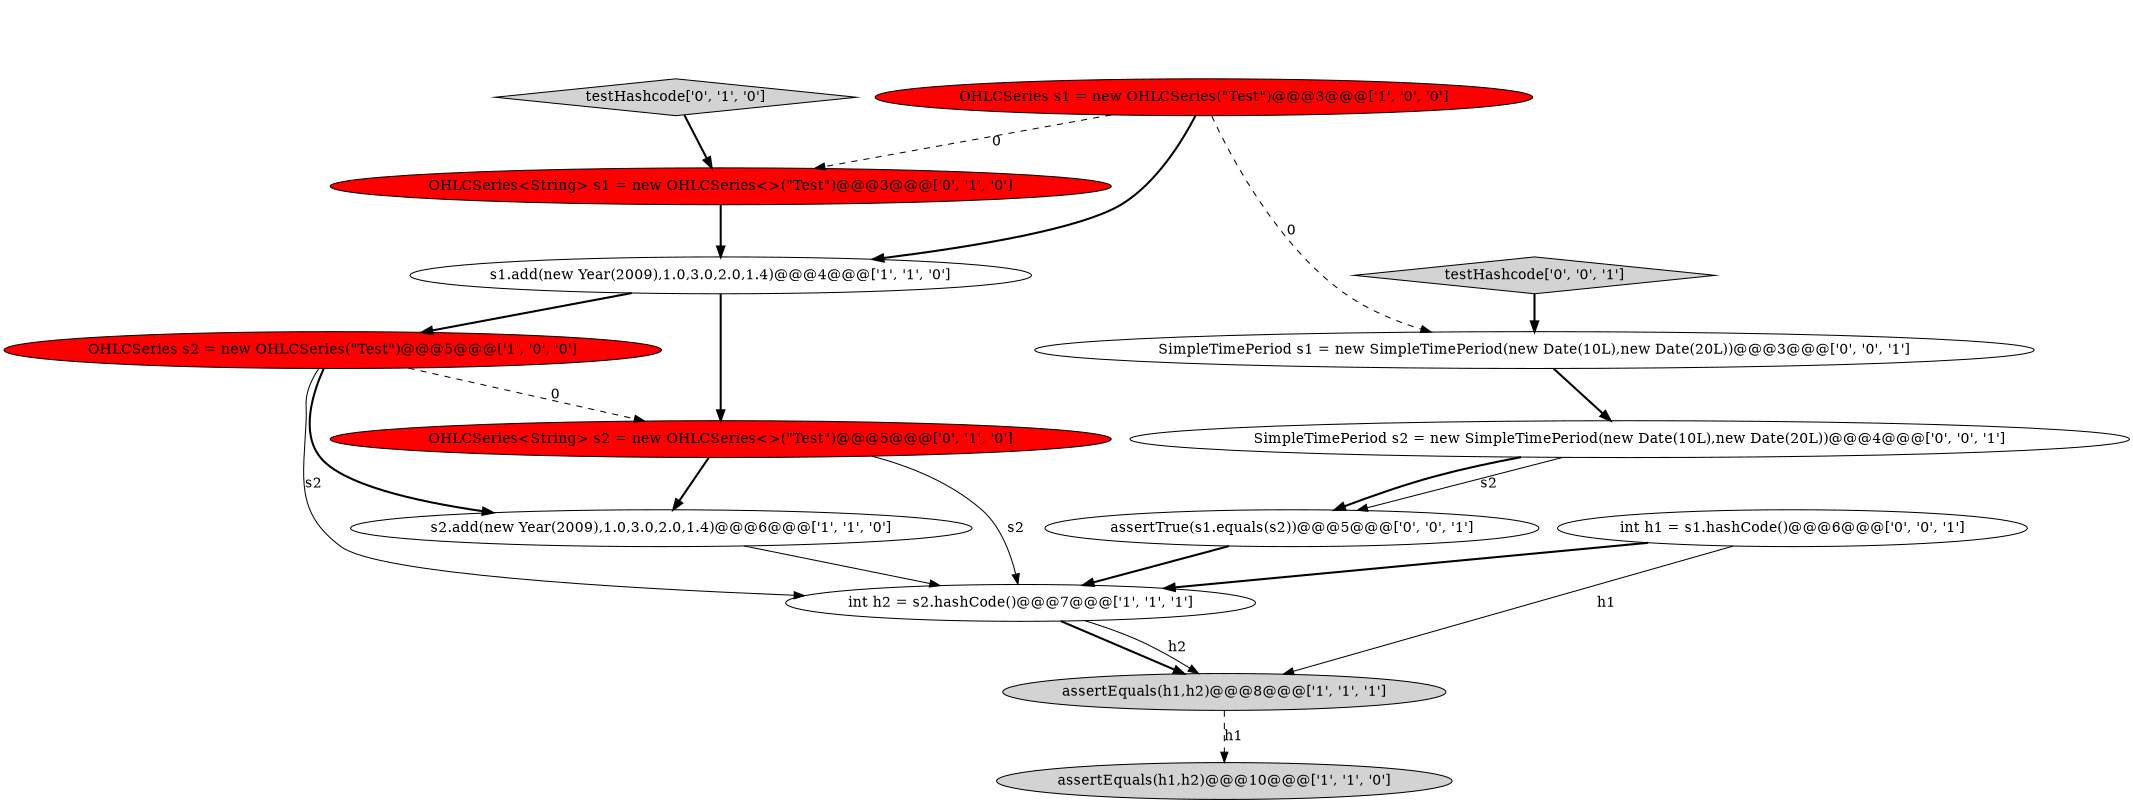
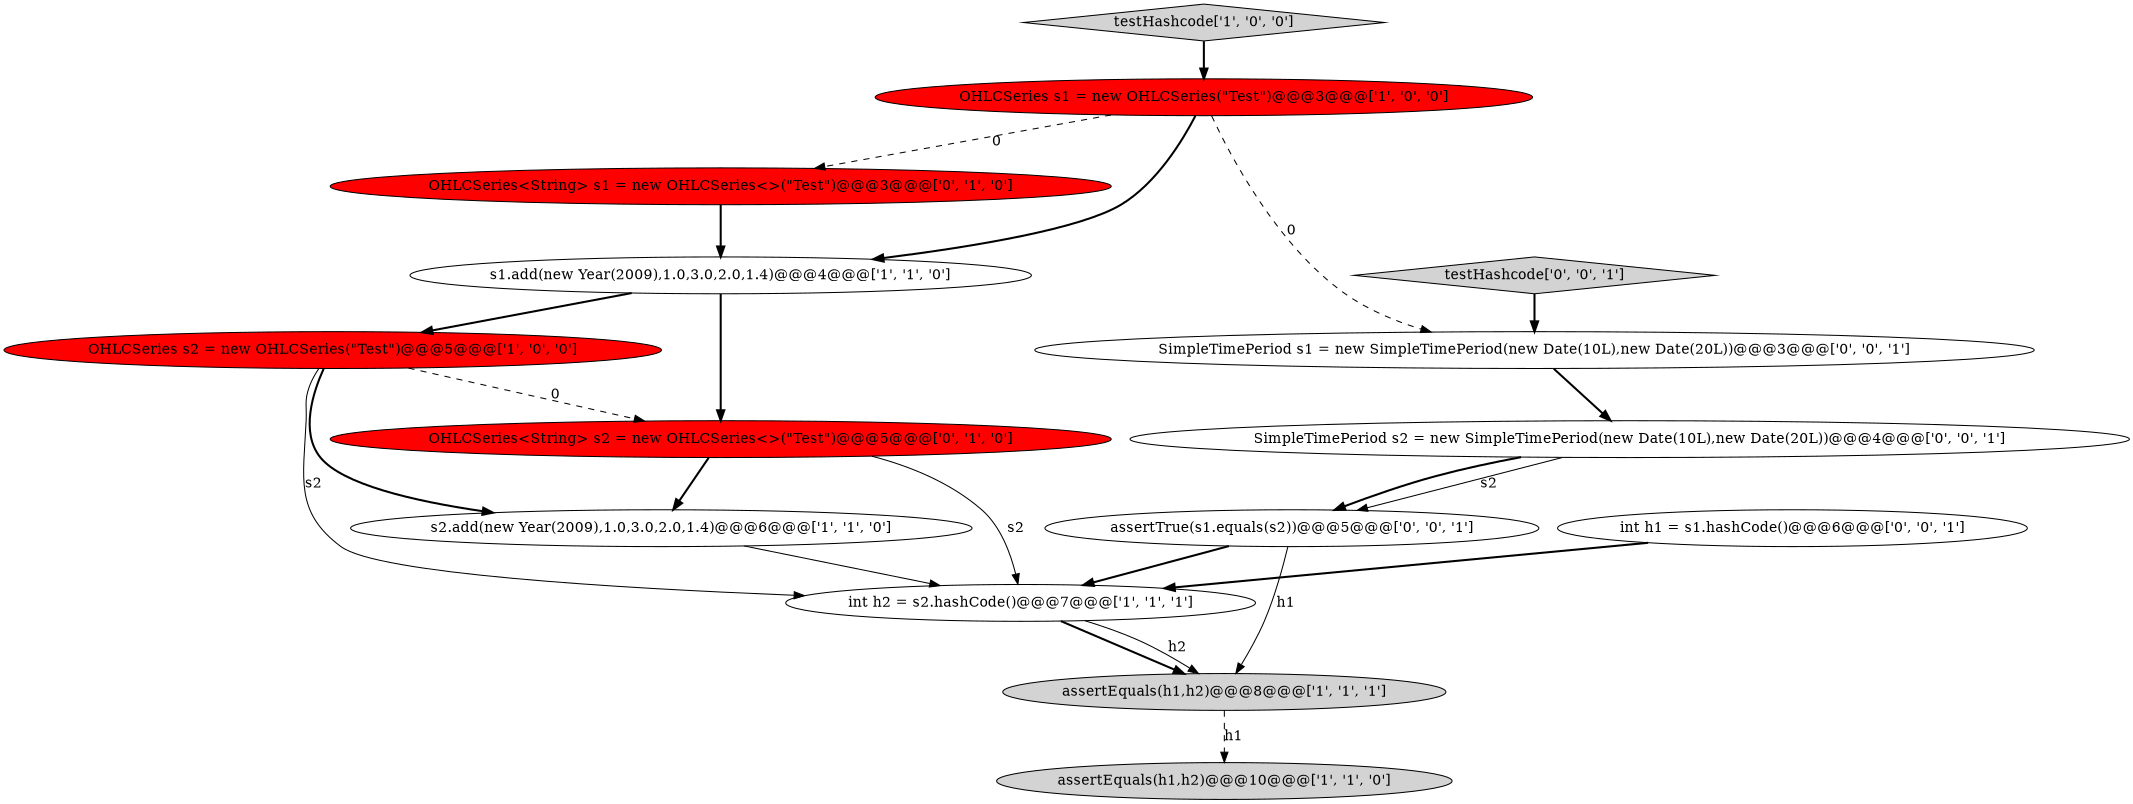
node "testHashcode['1', '0', '0']": added
node "testHashcode['0', '1', '0']": removed
edge "int h1 = s1.hashCode()@@@6@@@['0', '0', '1']" -> "assertEquals(h1,h2)@@@8@@@['1', '1', '1']": now "assertTrue(s1.equals(s2))@@@5@@@['0', '0', '1']" -> "assertEquals(h1,h2)@@@8@@@['1', '1', '1']"
